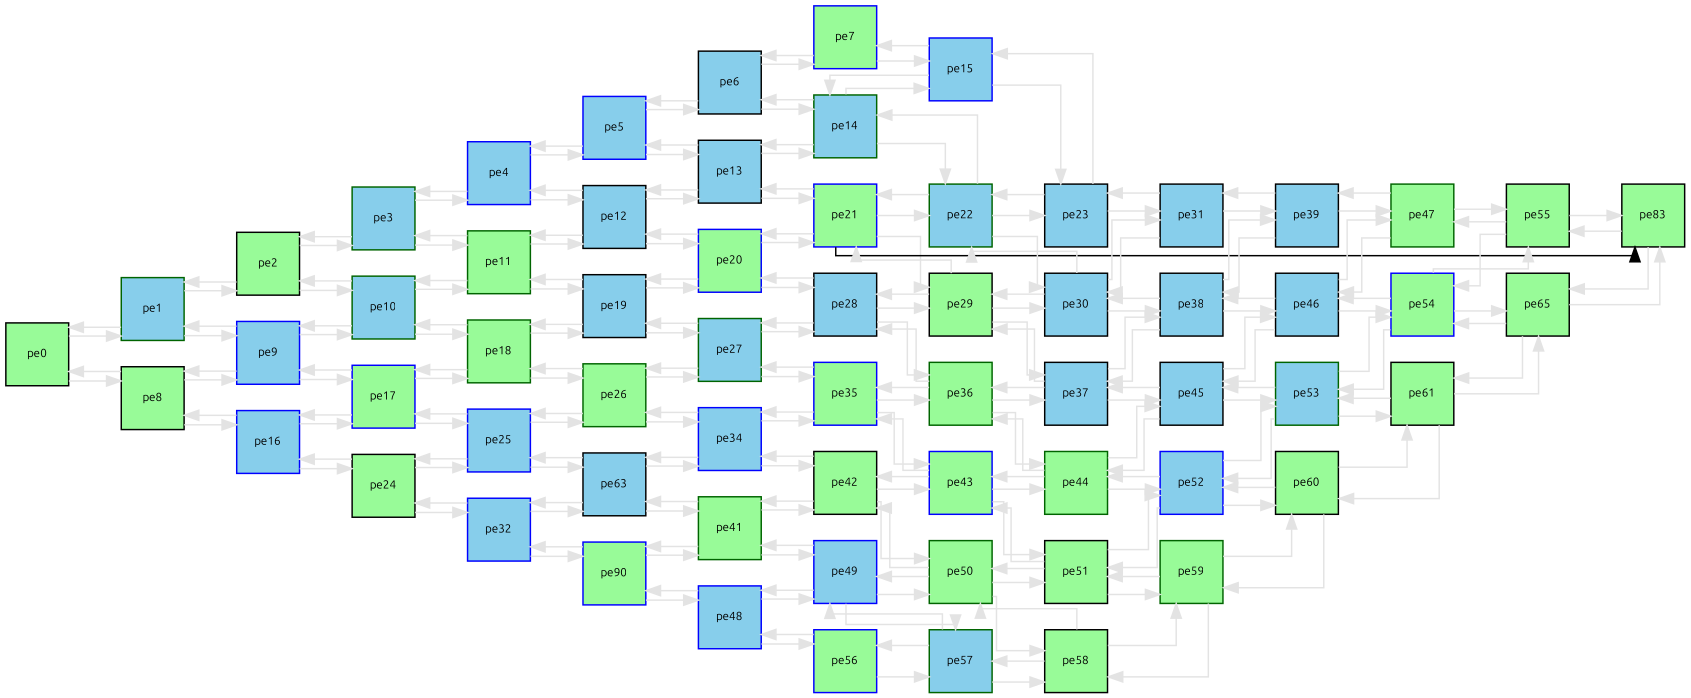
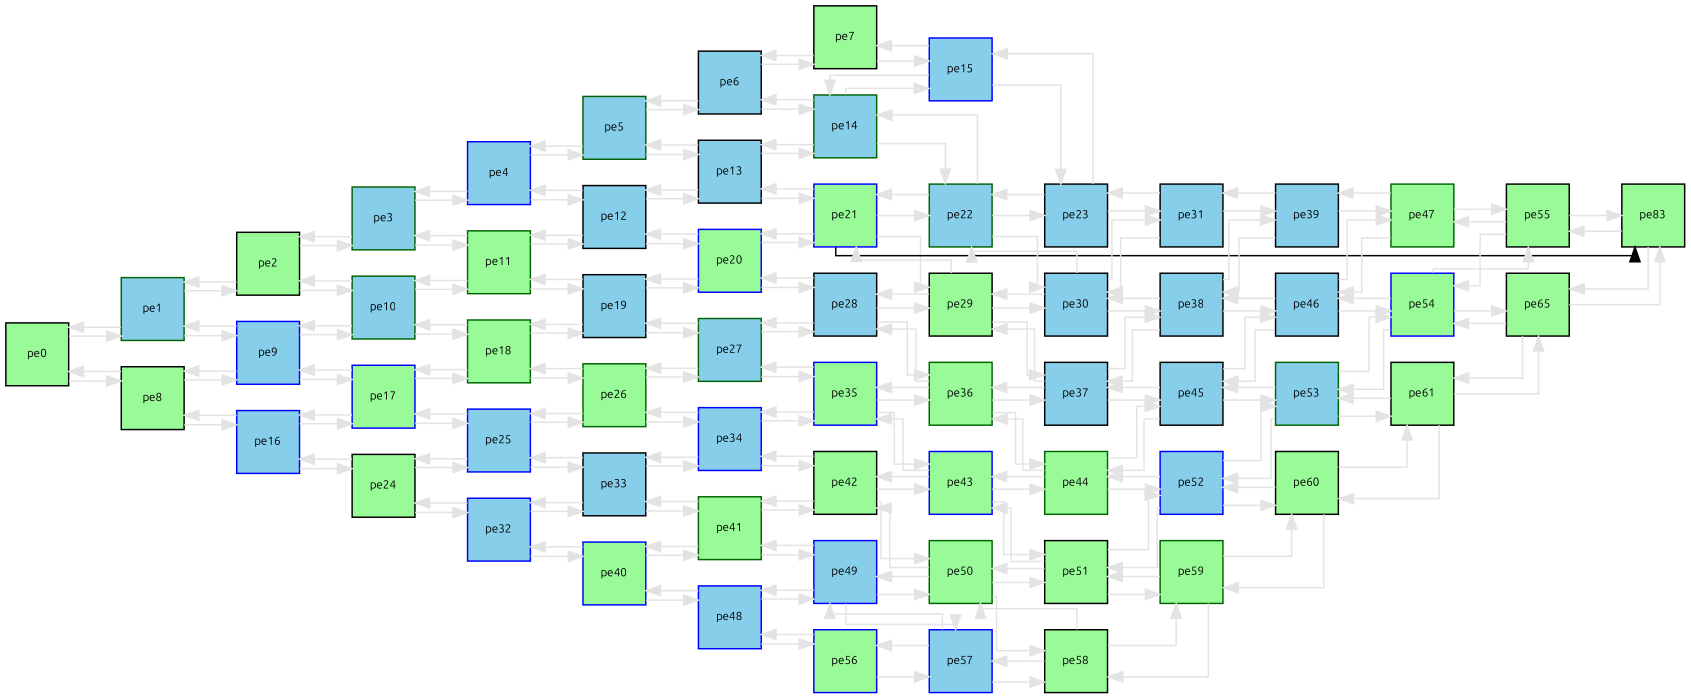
node "pe7": color blue -> black
node "pe5": color blue -> darkgreen
node "pe63": label "pe63" -> "pe33"
node "pe90": label "pe90" -> "pe40"
node "pe57": color darkgreen -> blue
